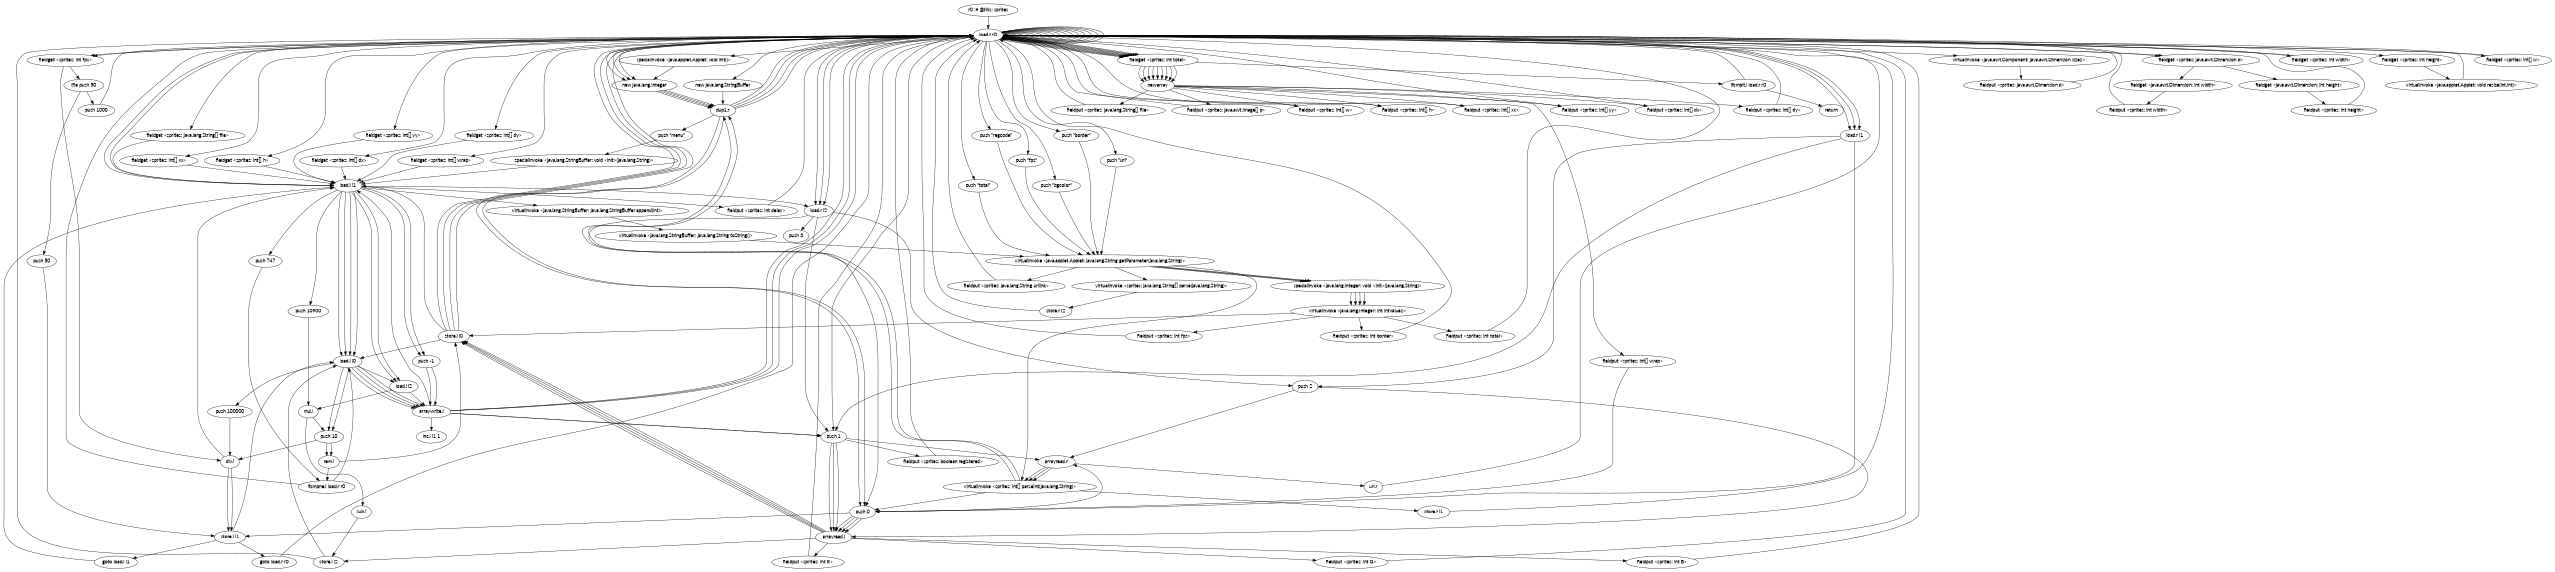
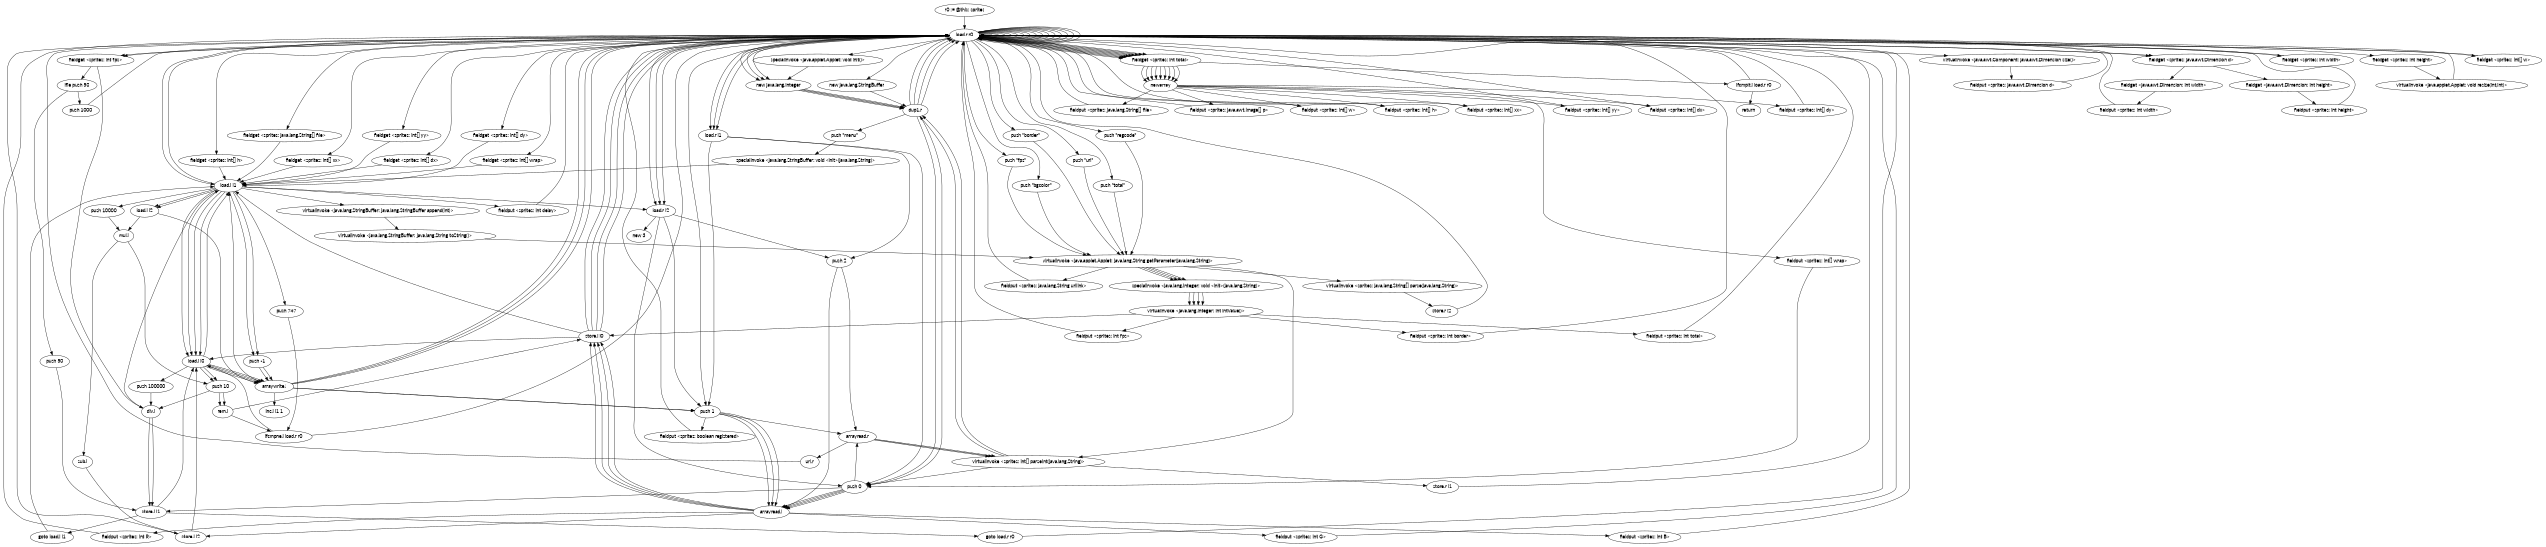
node "push 3": label "push 3" -> "new 3"
node "push 10900": label "push 10900" -> "push 10000"
edge "load.i i0" -> "load.i i2": now "load.i i0" -> "load.i i1"
